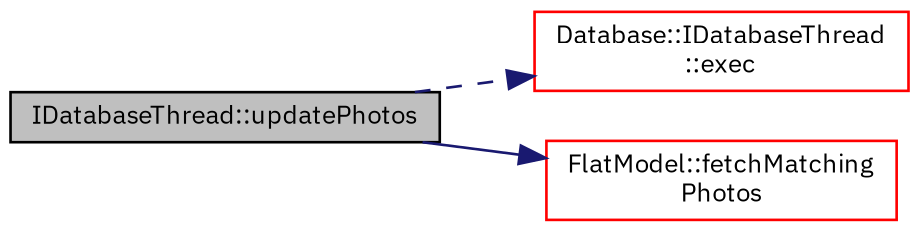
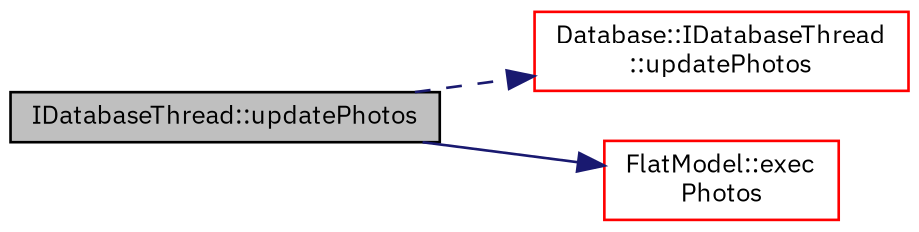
node "Database::IDatabaseThread ::exec": label "Database::IDatabaseThread ::exec" -> "Database::IDatabaseThread ::updatePhotos"
node "FlatModel::fetchMatching Photos": label "FlatModel::fetchMatching Photos" -> "FlatModel::exec Photos"
